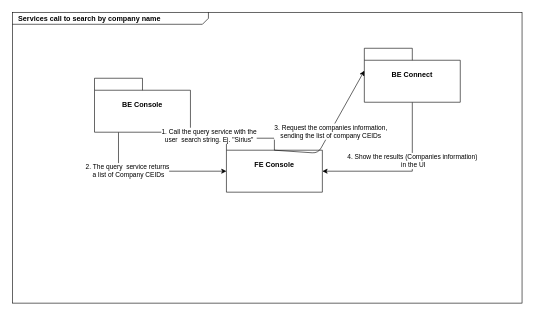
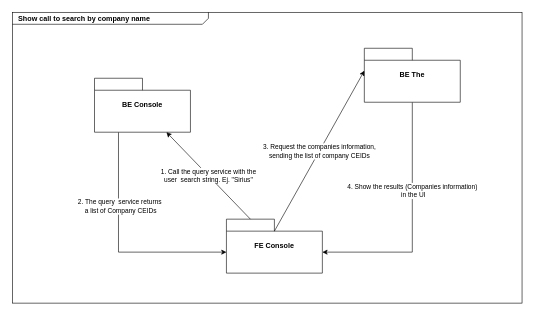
node "Services call to search by company name": label "Services call to search by company name" -> "Show call to search by company name"
node "BE Connect": label "BE Connect" -> "BE The"
node "FE Console": moved (275, 165) -> (275, 246)
